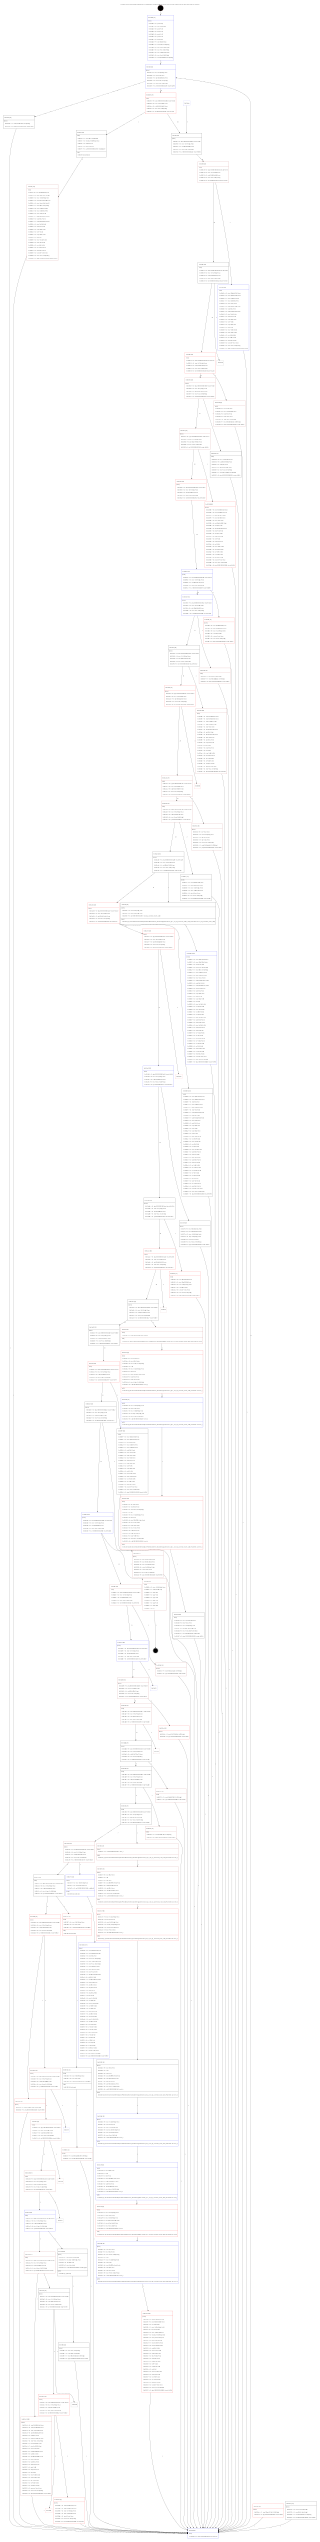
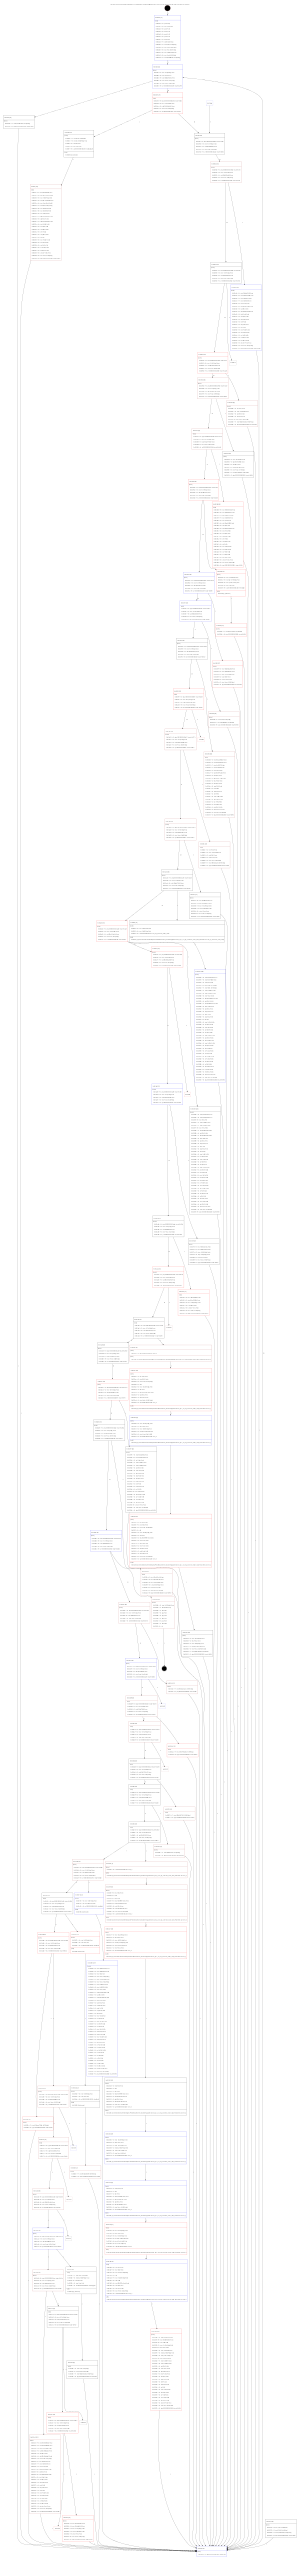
node "0x4025c8 [20]": added
